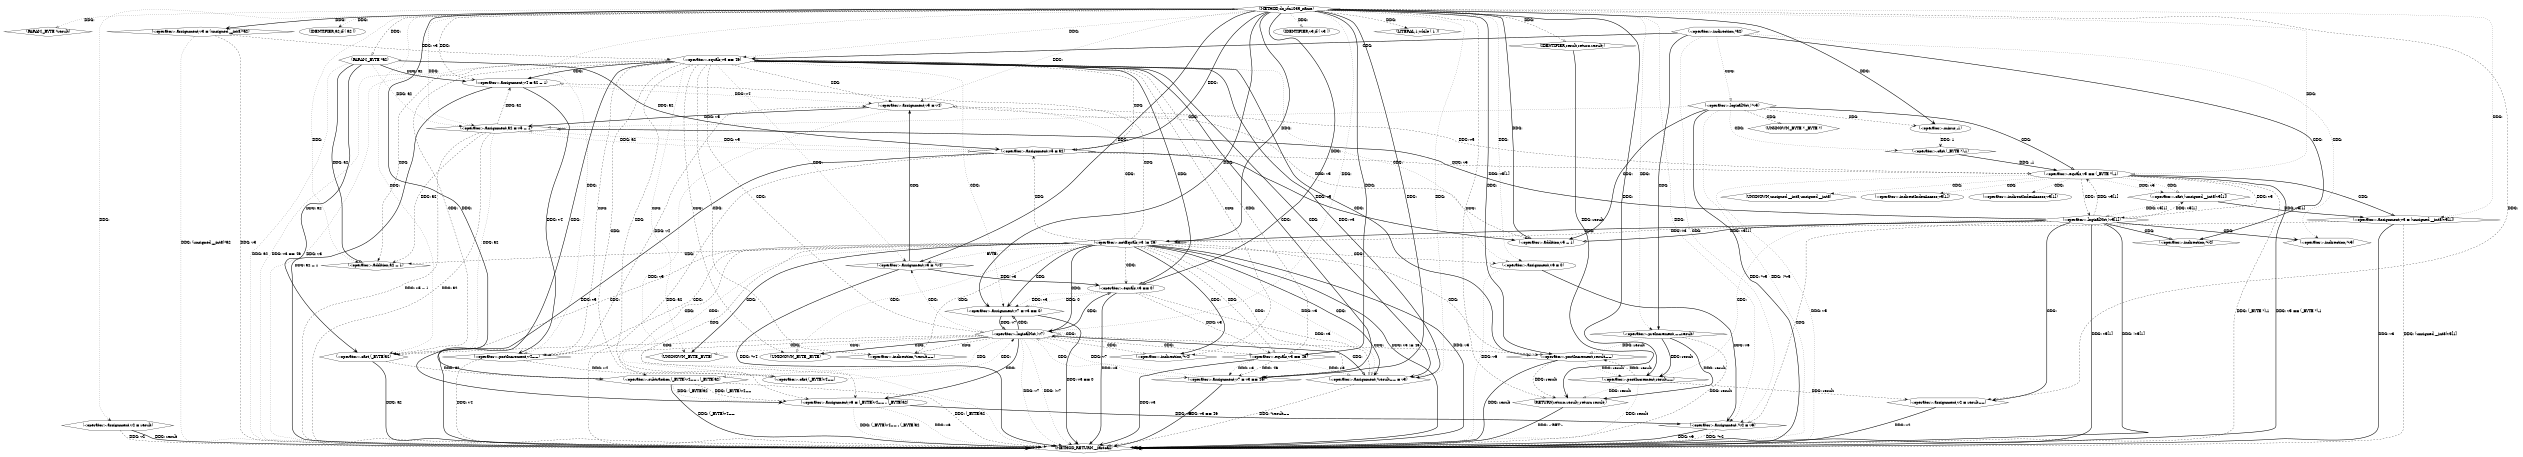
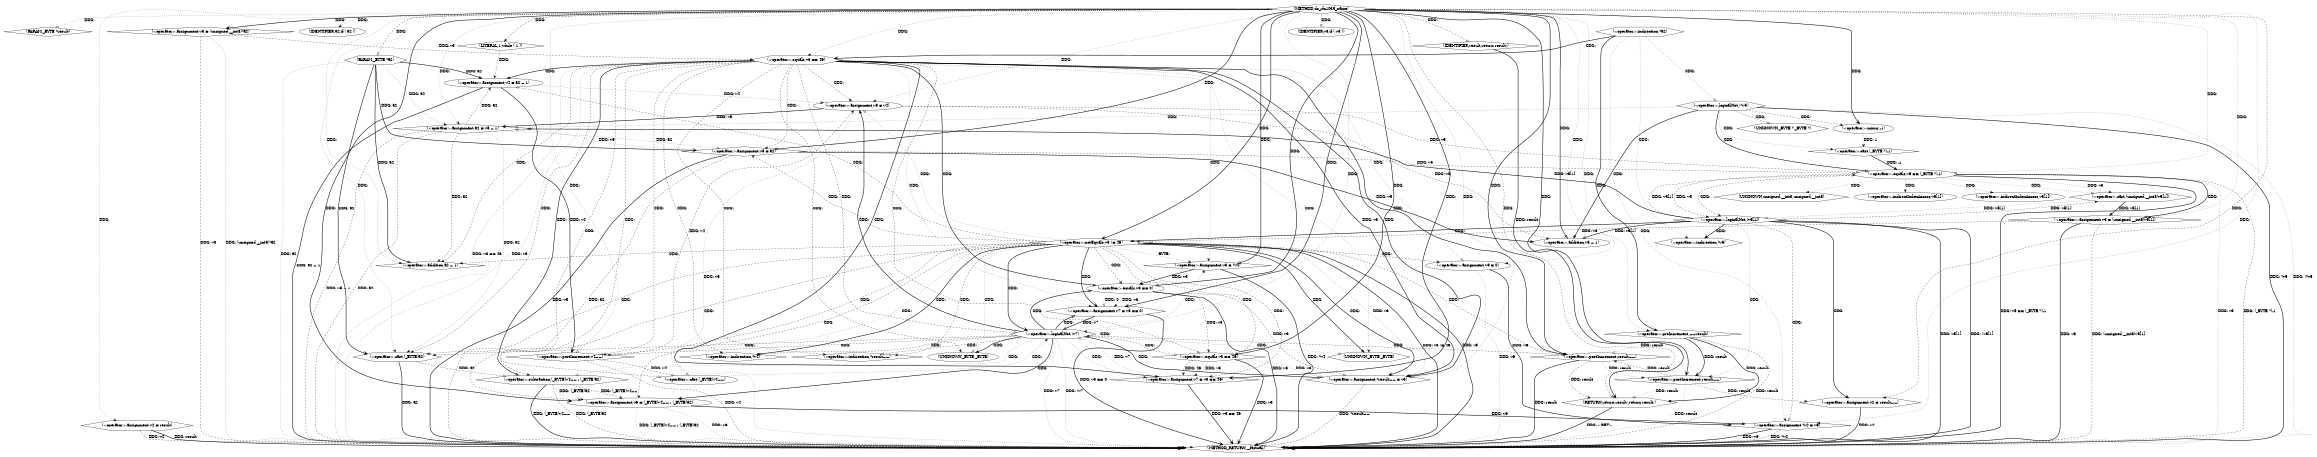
edge "(METHOD,do_rfc1035_name)" -> "(<operator>.assignment,v4 = a2 + 1)": now "(LITERAL,1,while ( 1 ))" -> "(<operator>.assignment,v4 = a2 + 1)"
edge "(<operator>.assignment,v3 = *v4)" -> "(<operator>.assignment,v5 = v4)": now "(<operator>.logicalNot,!v7)" -> "(<operator>.assignment,v5 = v4)"
node "(<operator>.indirection,*v2)": removed
